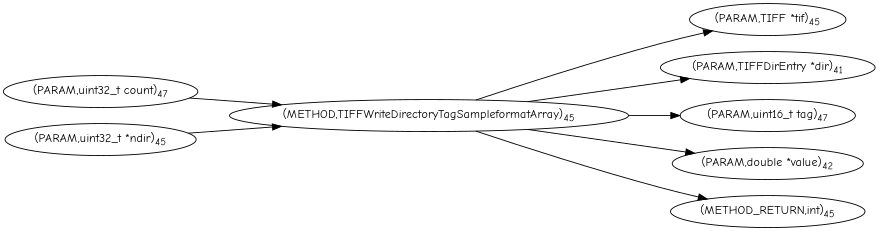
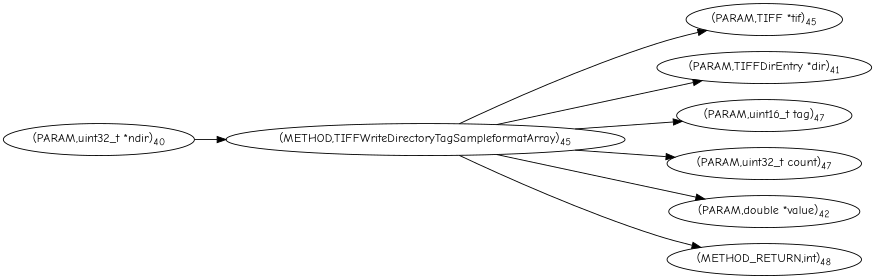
edge "(PARAM,uint32_t count)" -> "(METHOD,TIFFWriteDirectoryTagSampleformatArray)": reversed
node "(PARAM,uint32_t *ndir)": text "45" -> "40"
node "(METHOD_RETURN,int)": text "45" -> "48"
